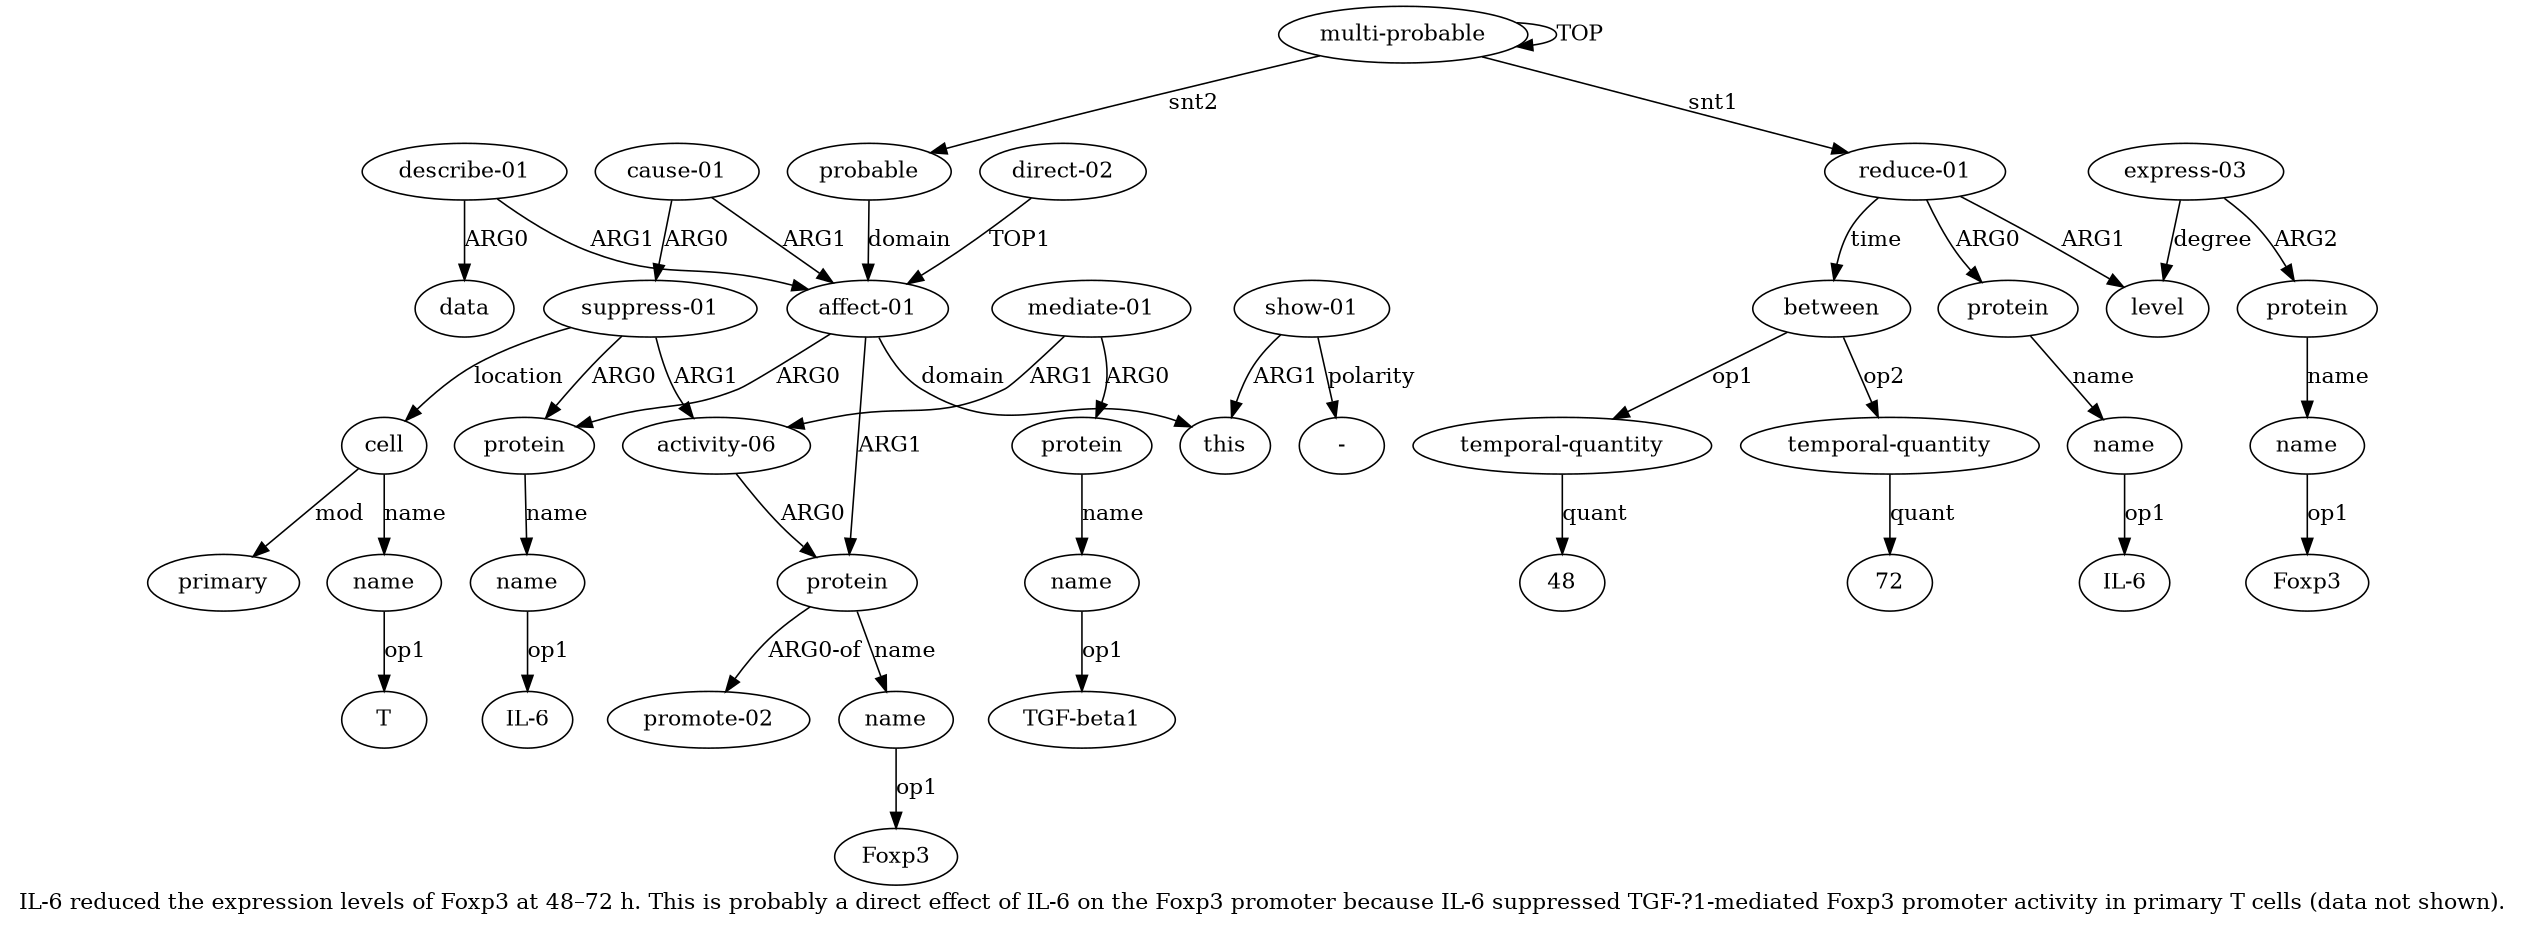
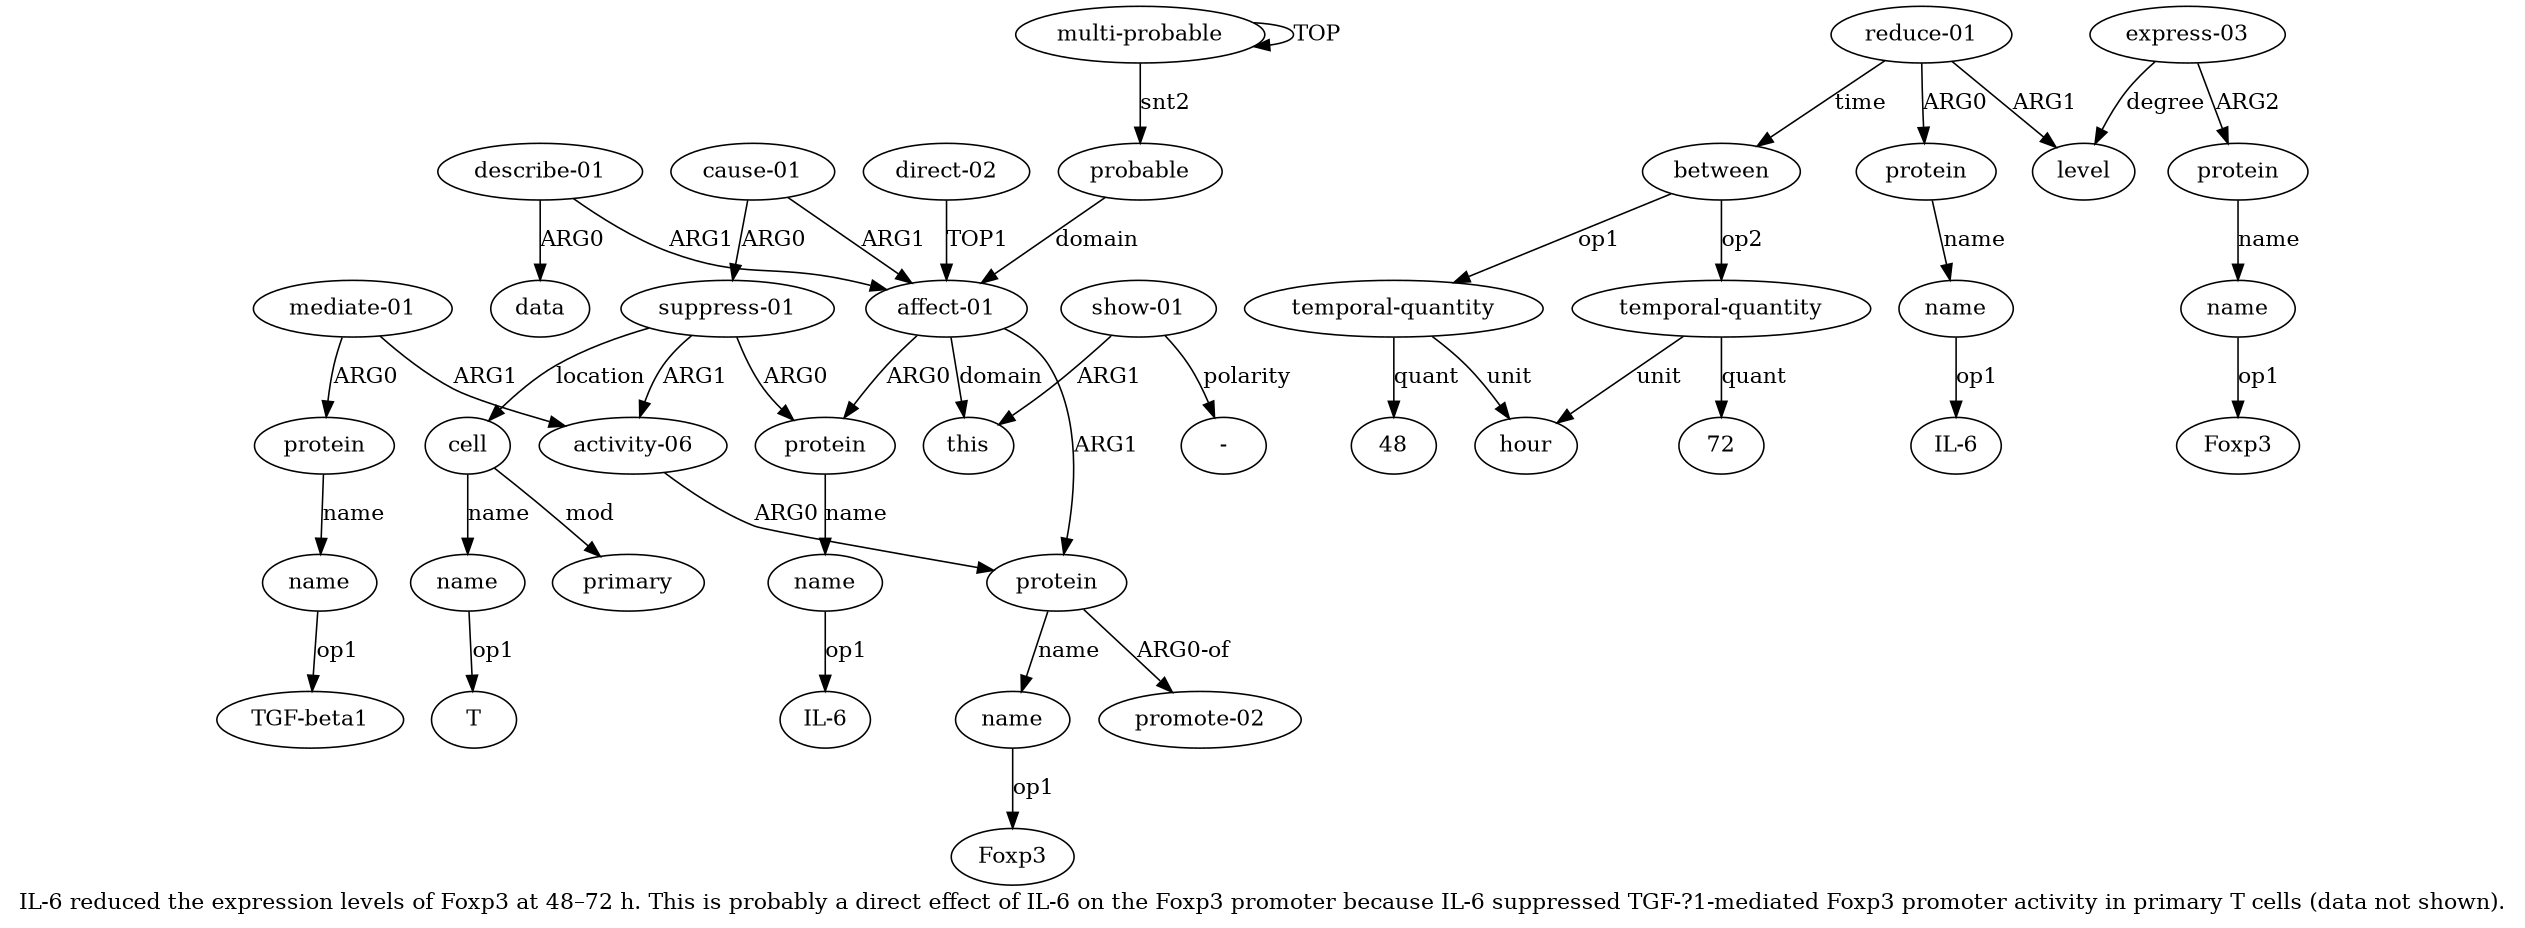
edge "multi-probable" -> "reduce-01": removed, label "snt1"
node "hour": added
